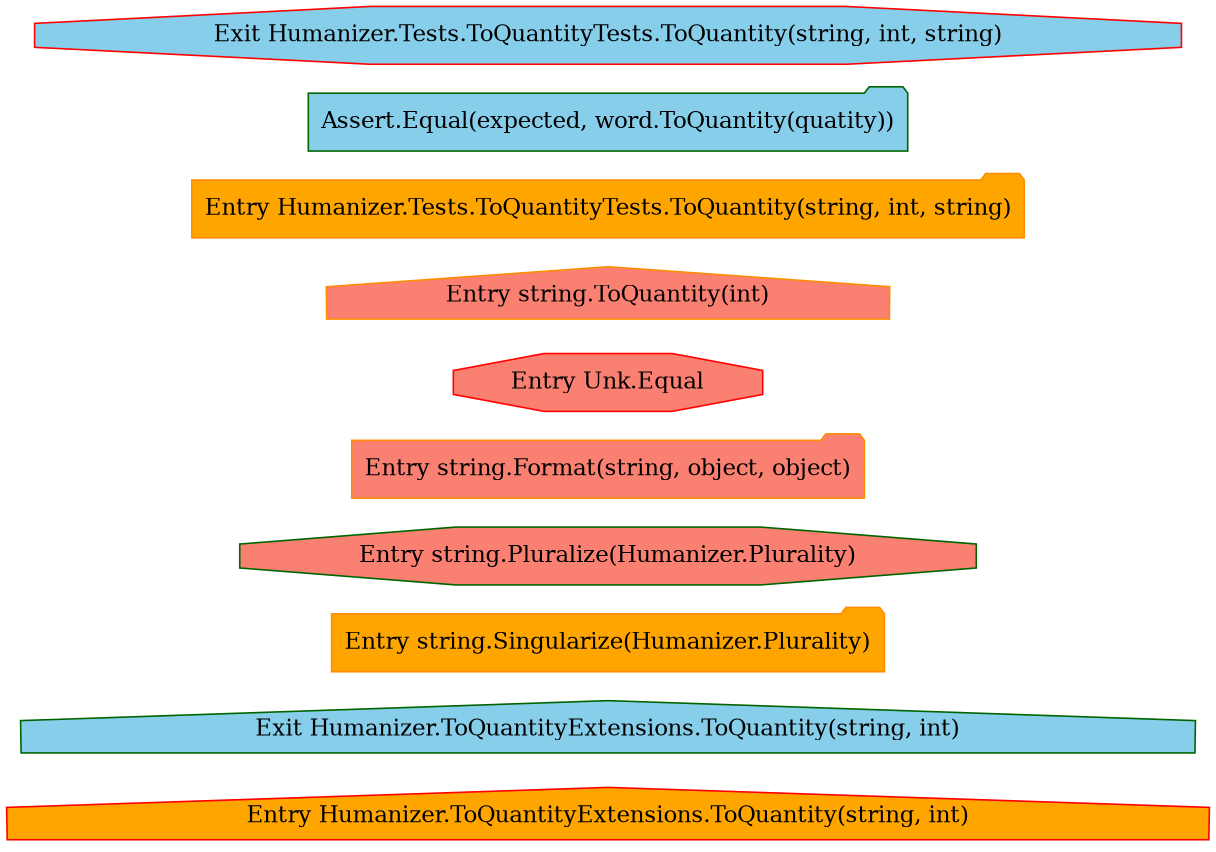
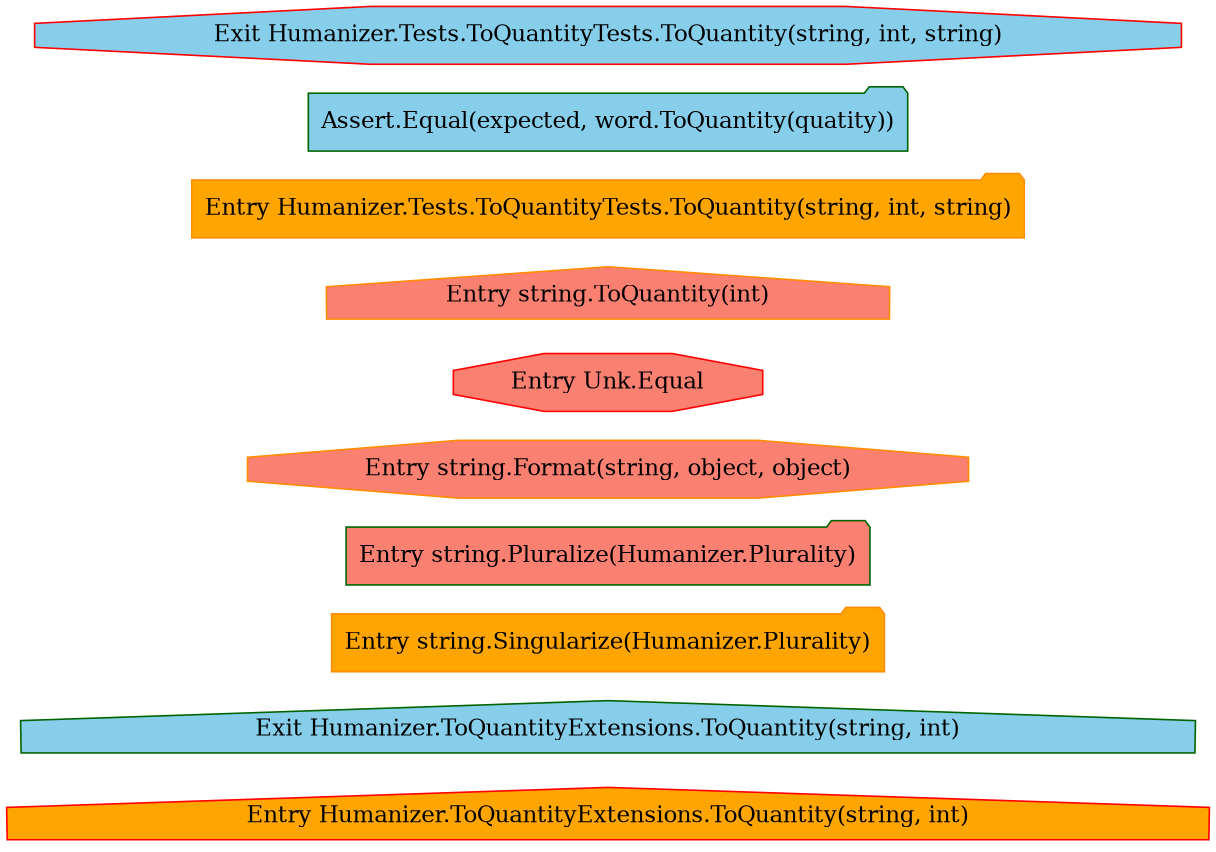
node "Entry string.Format(string, object, object)": shape folder -> octagon
node "Entry string.Pluralize(Humanizer.Plurality)": shape octagon -> folder
